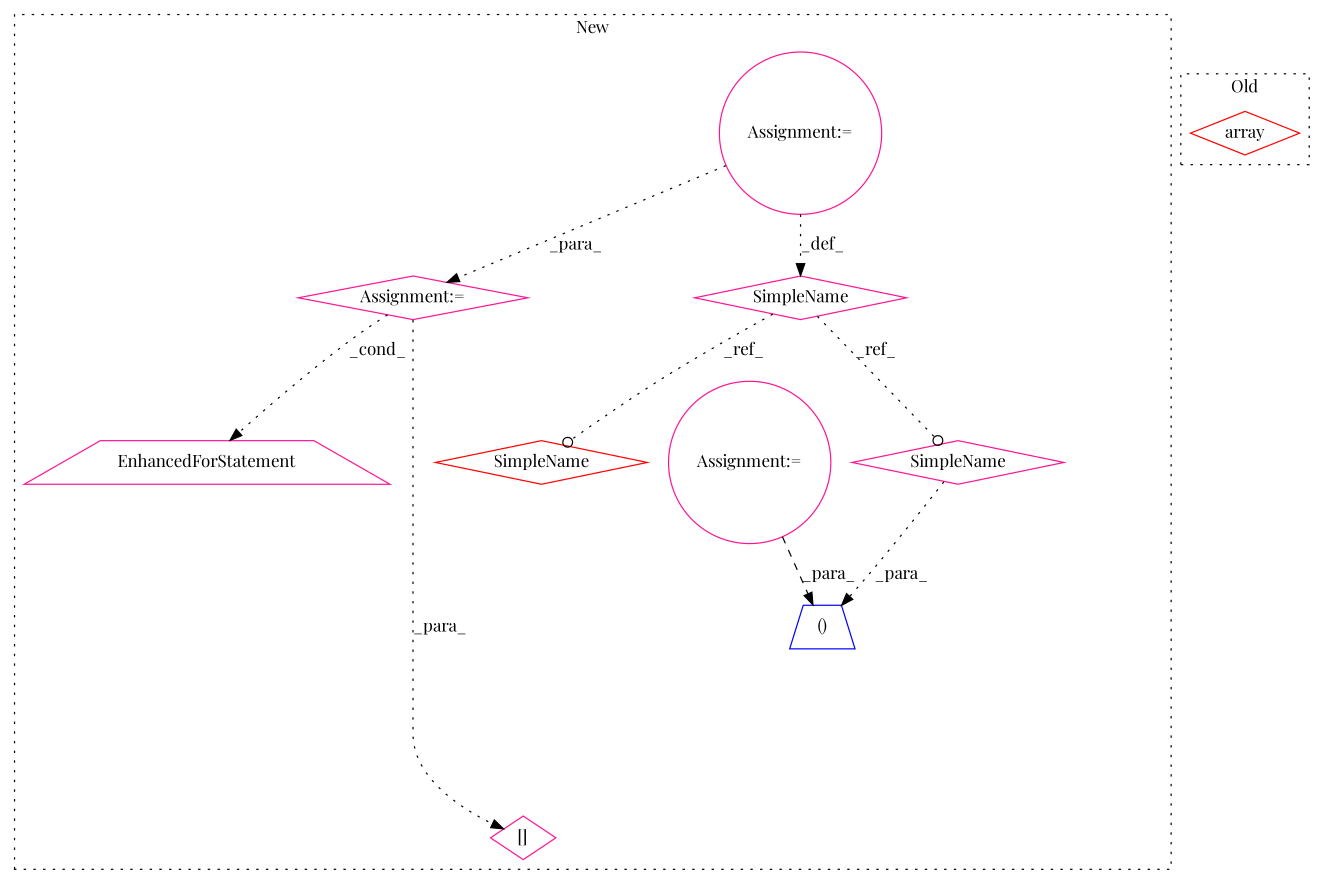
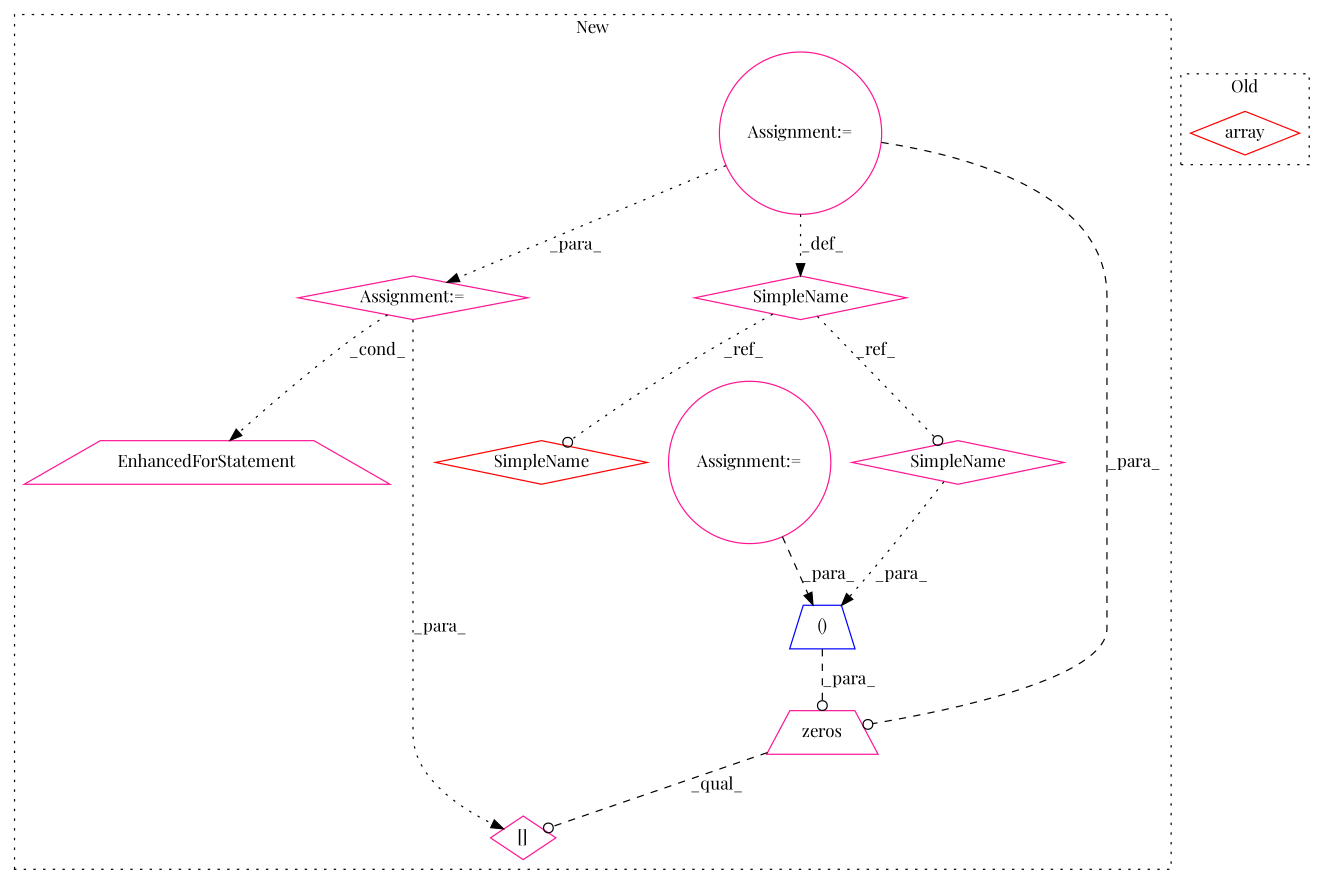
node "zeros": added
